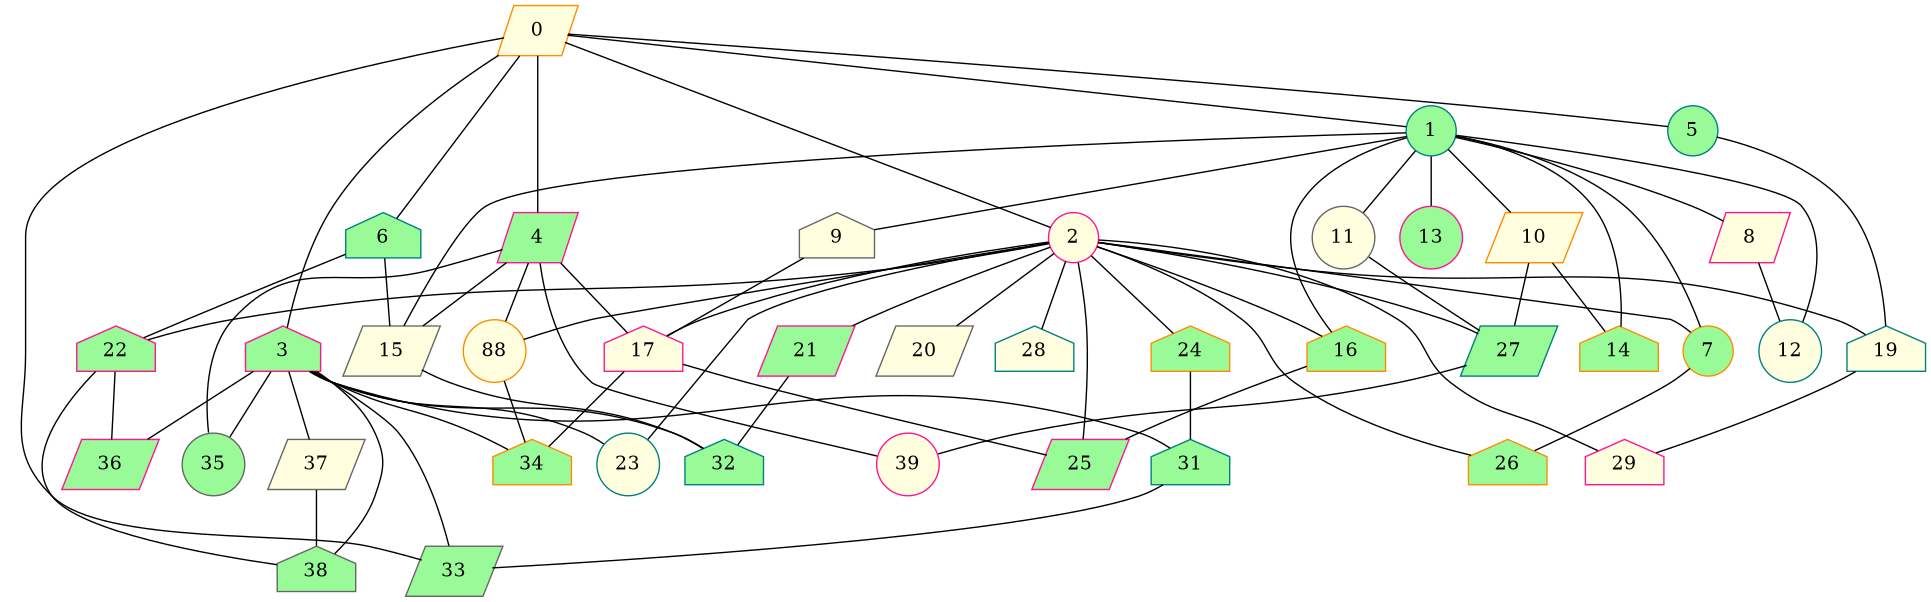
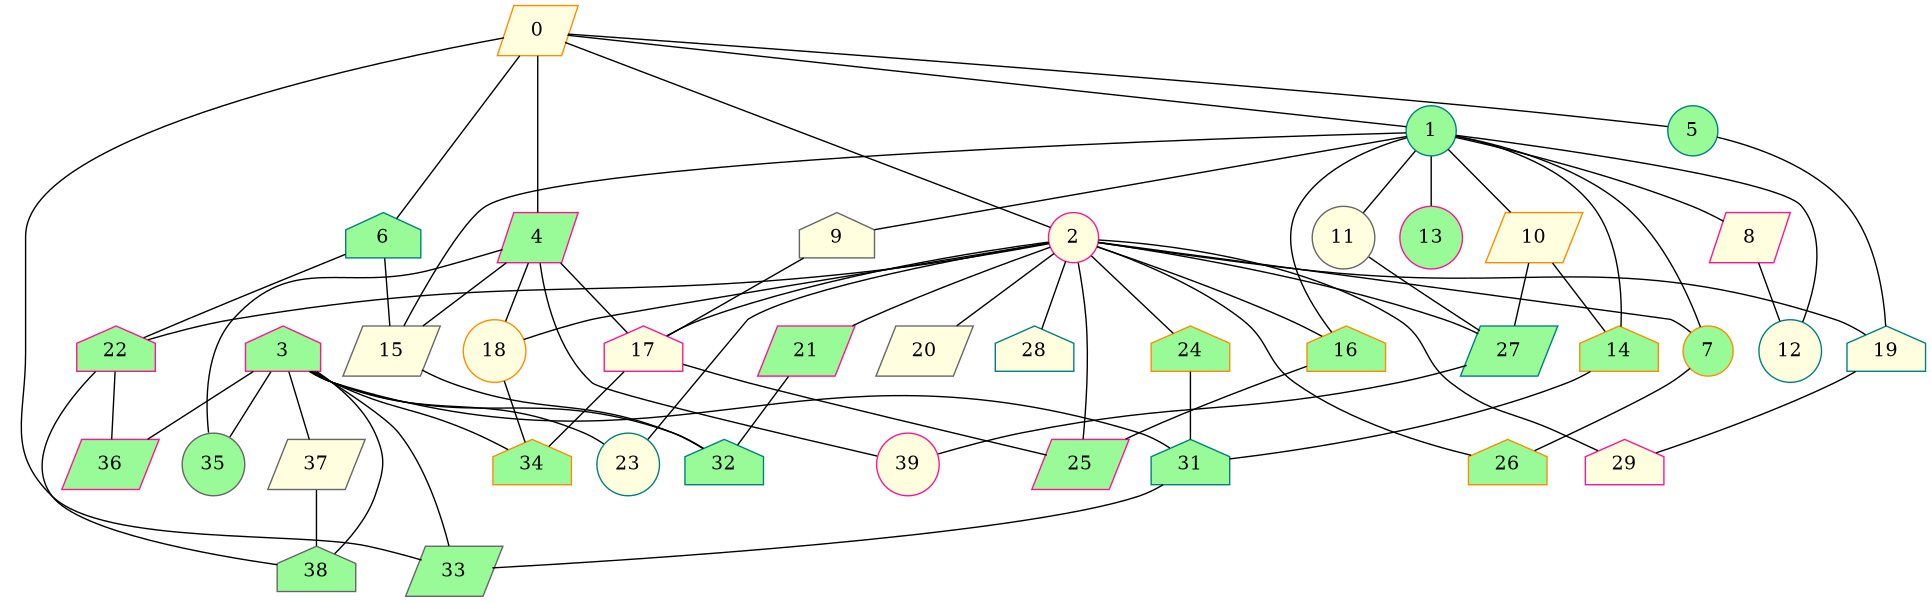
edge "0" -- "3": removed
node "88": label "88" -> "18"
edge "14" -- "31": added
